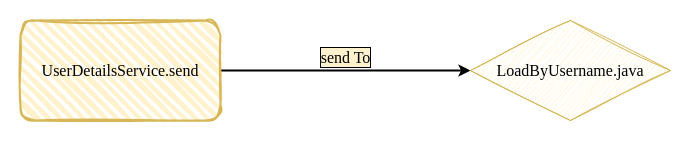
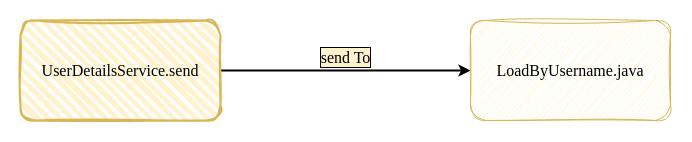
node "LoadByUsername.java": shape diamond -> rounded rectangle
